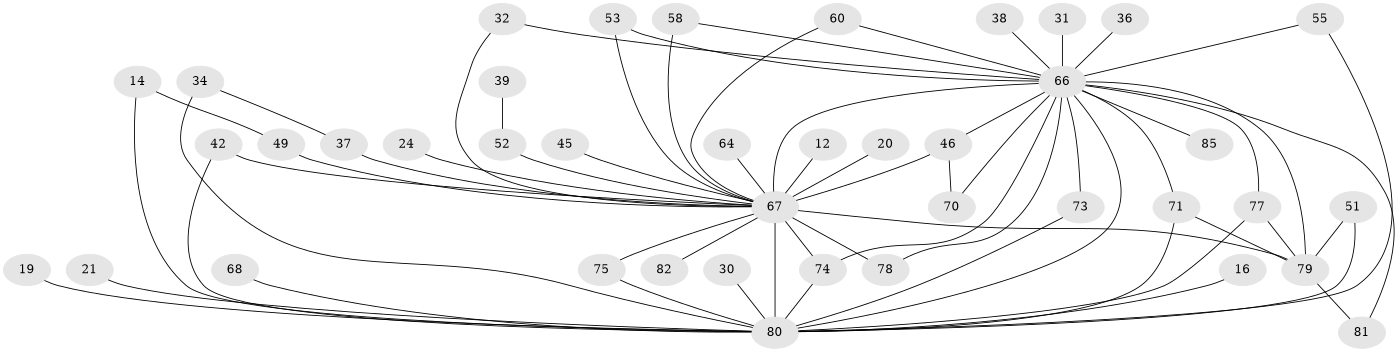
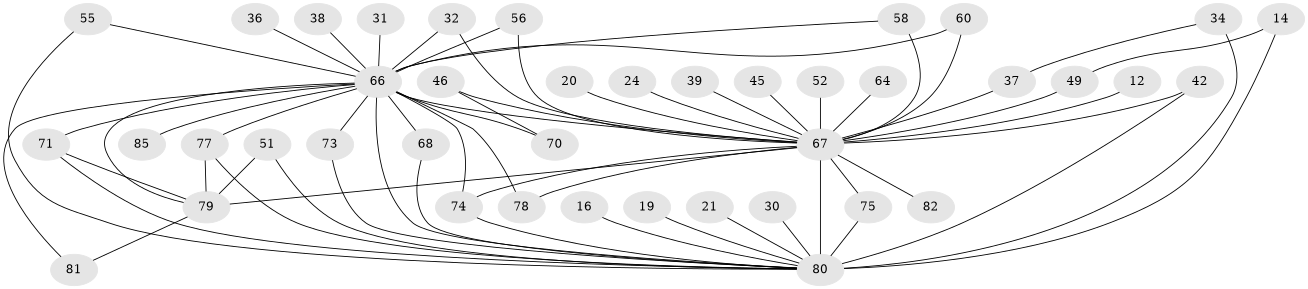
node "53": label "53" -> "56"
edge "39" -- "52": now "39" -- "67"
edge "66" -- "46": now "66" -- "68"
